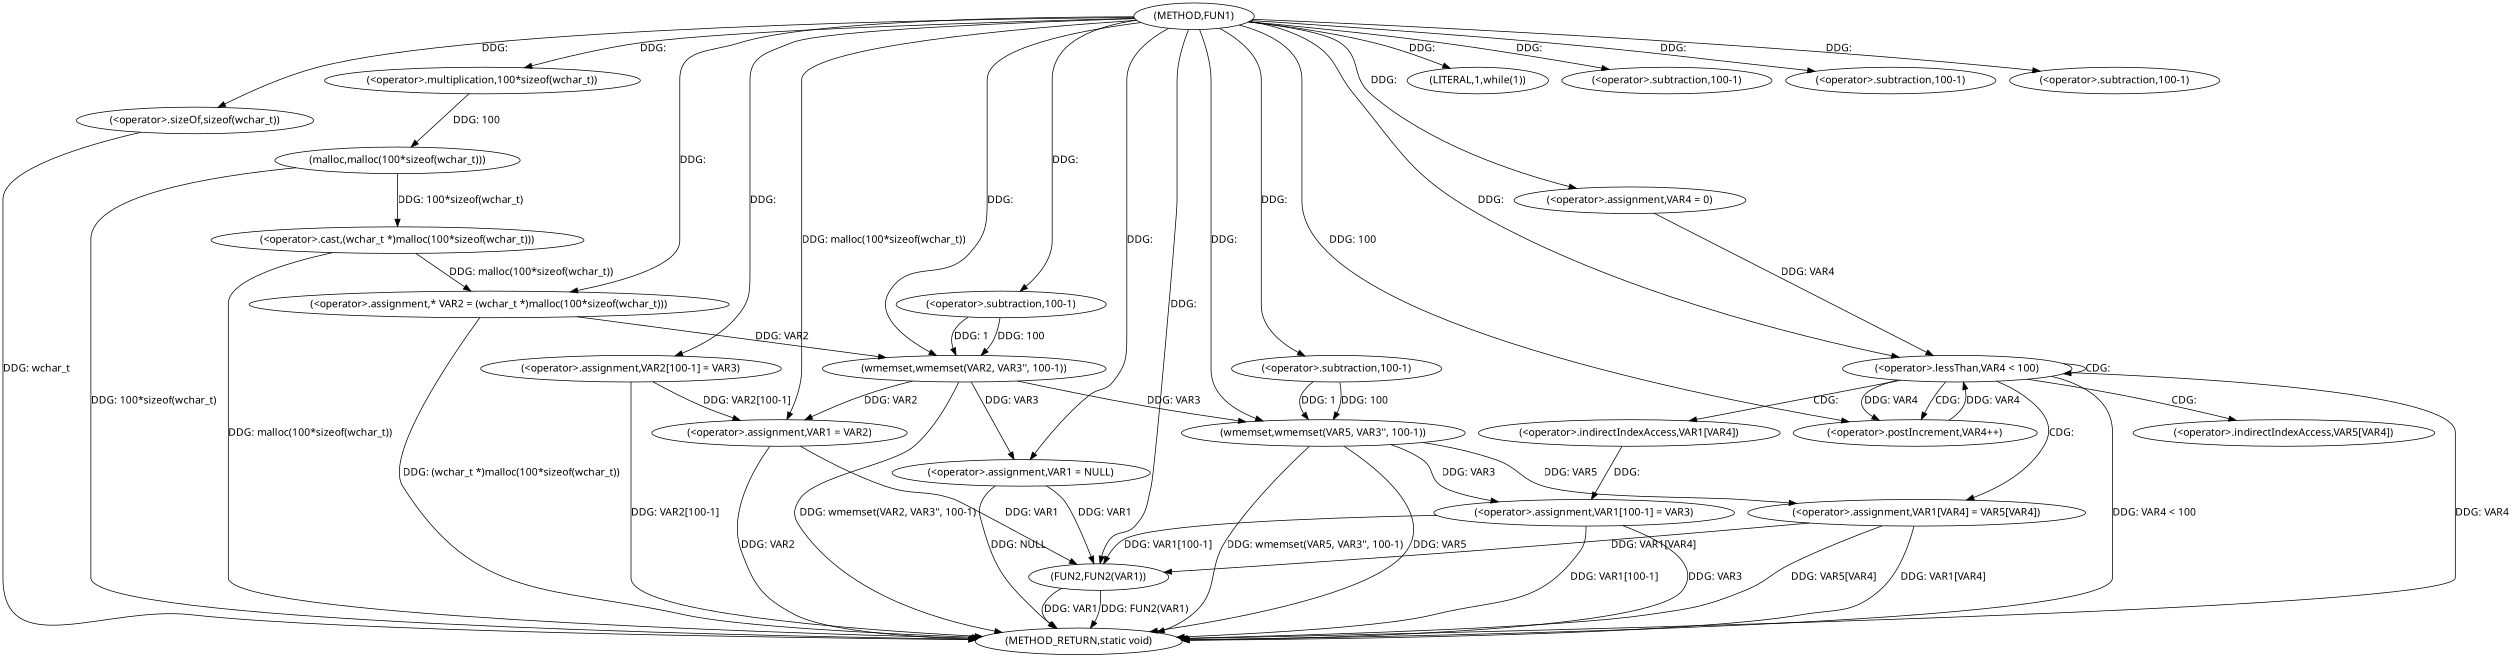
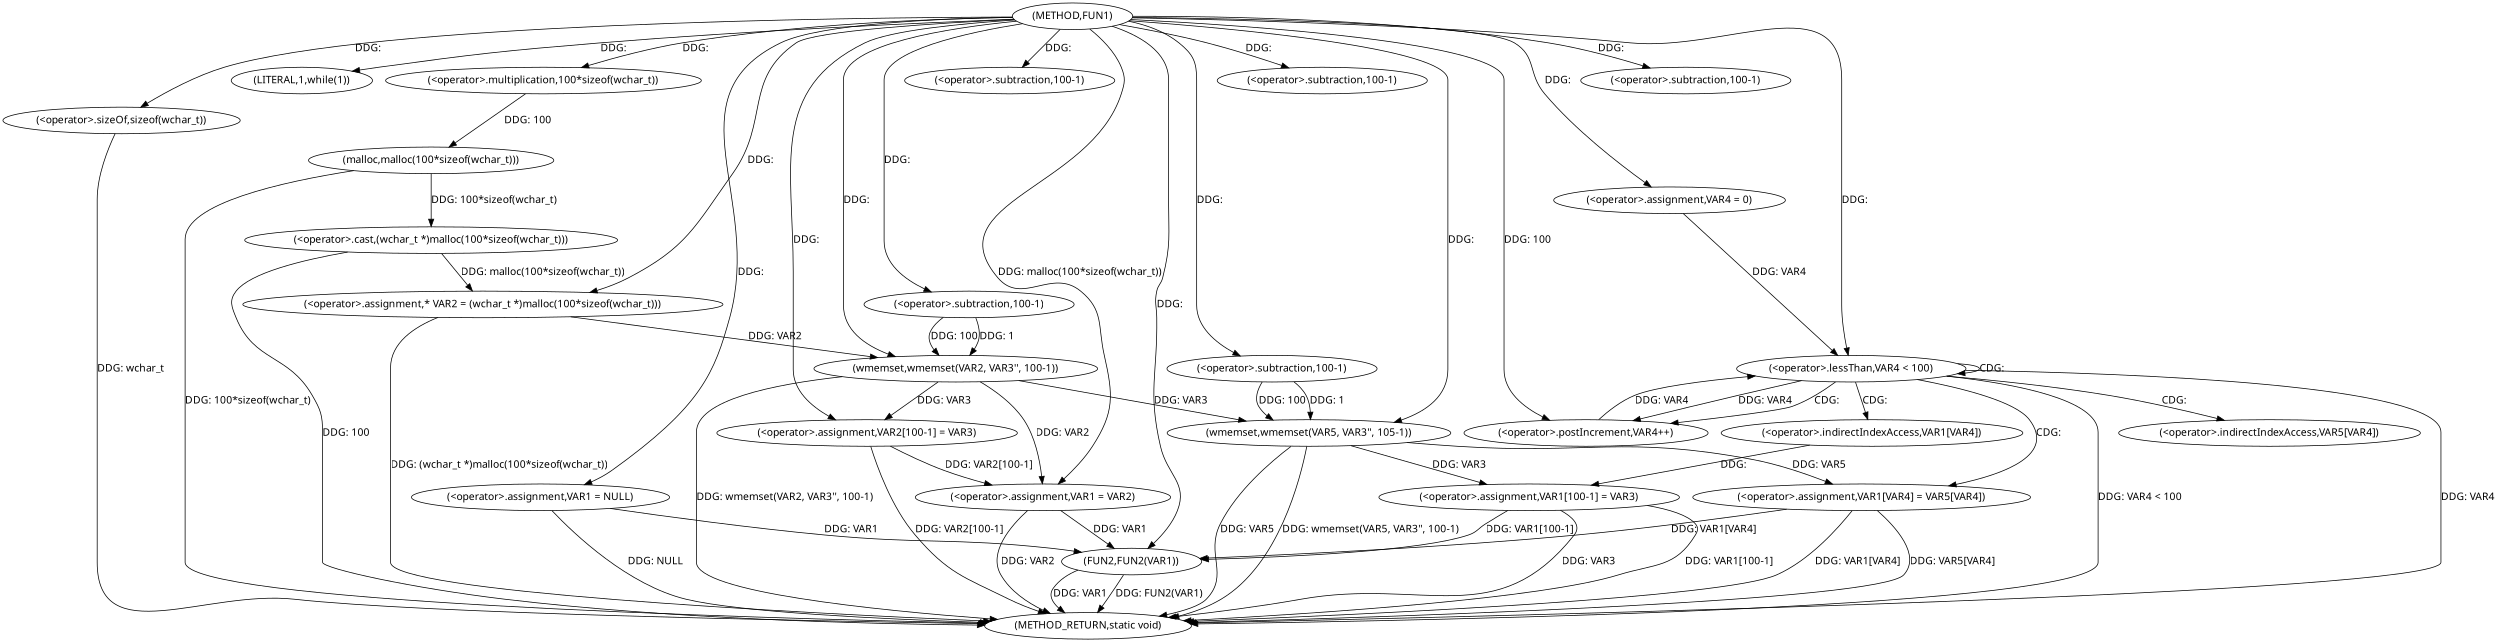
edge "(wmemset,wmemset(VAR2, VAR3'', 100-1))" -> "(<operator>.assignment,VAR1 = NULL)": now "(wmemset,wmemset(VAR2, VAR3'', 100-1))" -> "(<operator>.assignment,VAR2[100-1] = VAR3)"
edge "(<operator>.cast,(wchar_t *)malloc(100*sizeof(wchar_t)))" -> "(METHOD_RETURN,static void)": label "DDG: malloc(100*sizeof(wchar_t))" -> "DDG: 100"
node "(wmemset,wmemset(VAR5, VAR3'', 100-1))": label "(wmemset,wmemset(VAR5, VAR3'', 100-1))" -> "(wmemset,wmemset(VAR5, VAR3'', 105-1))"
